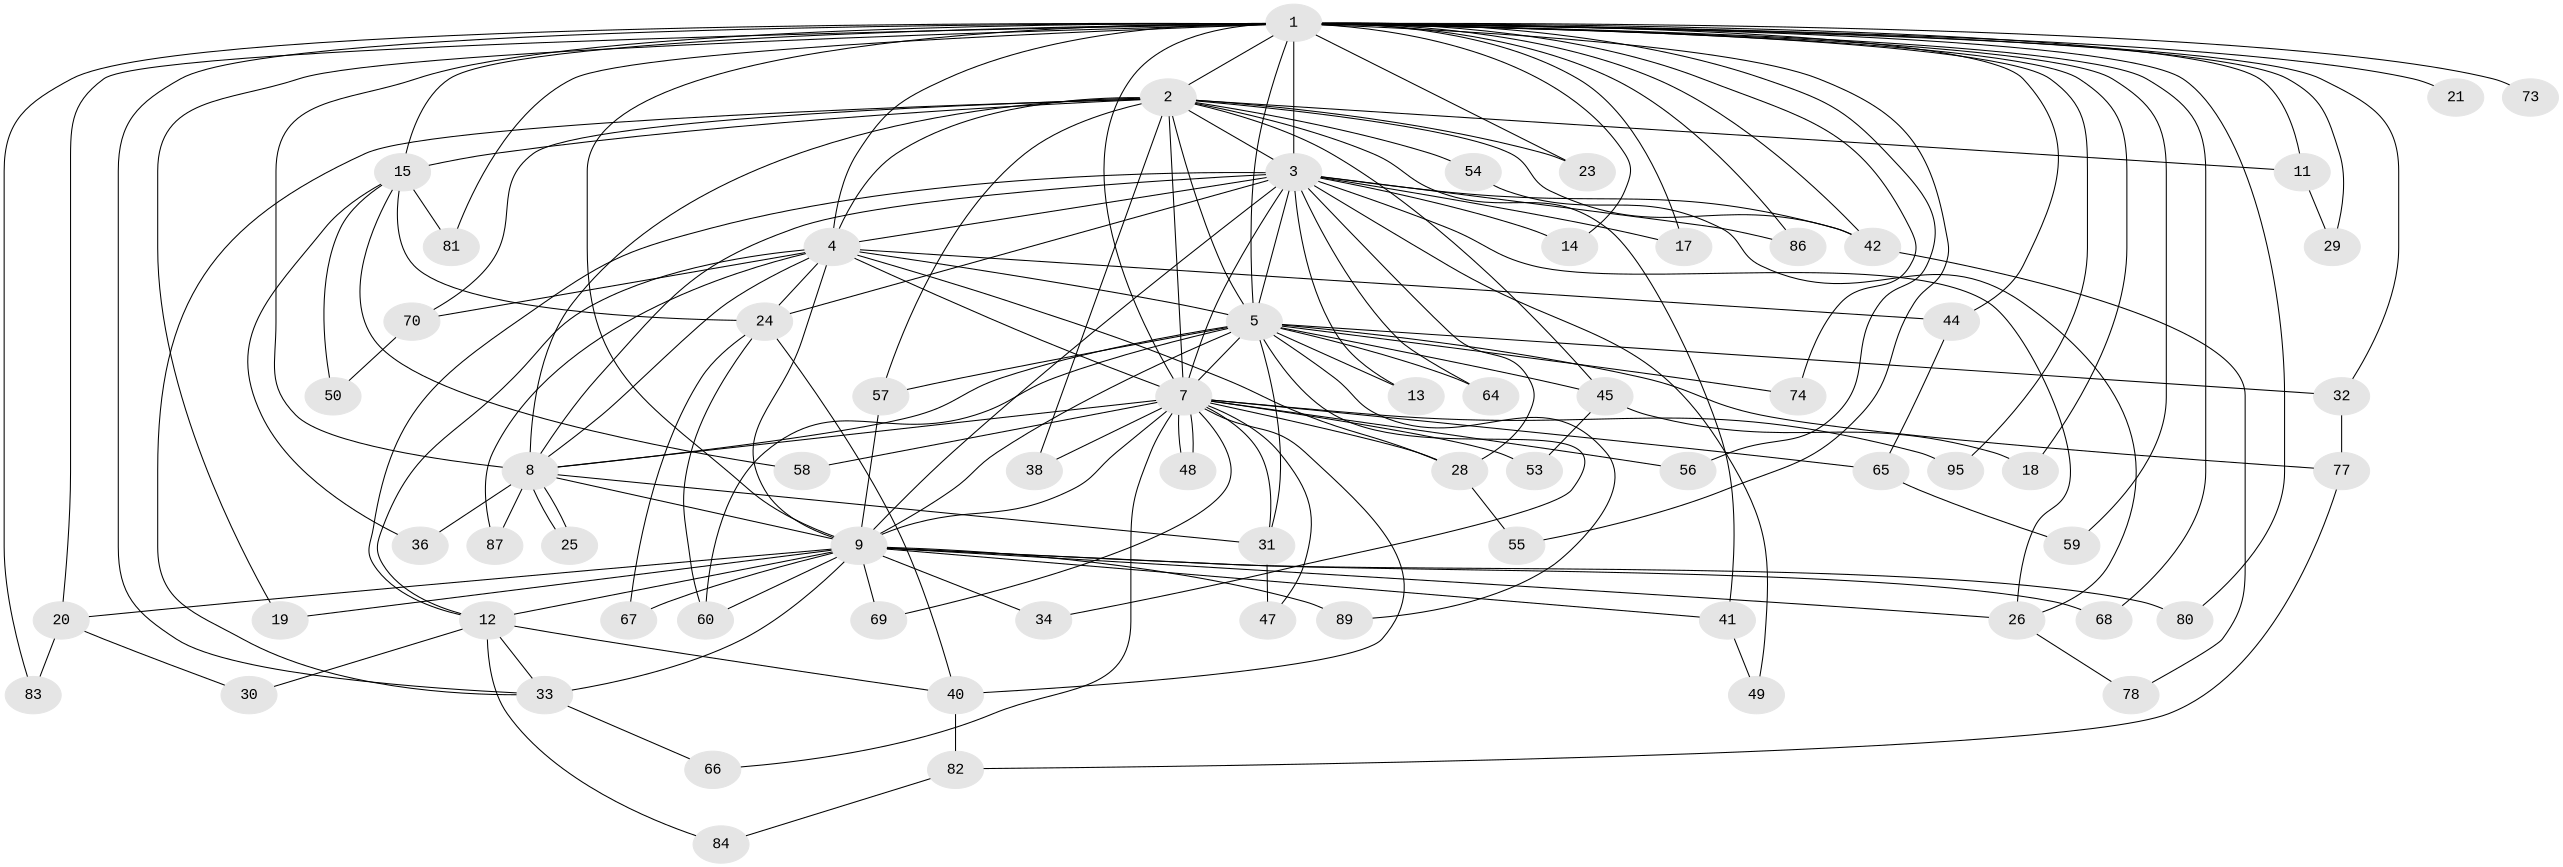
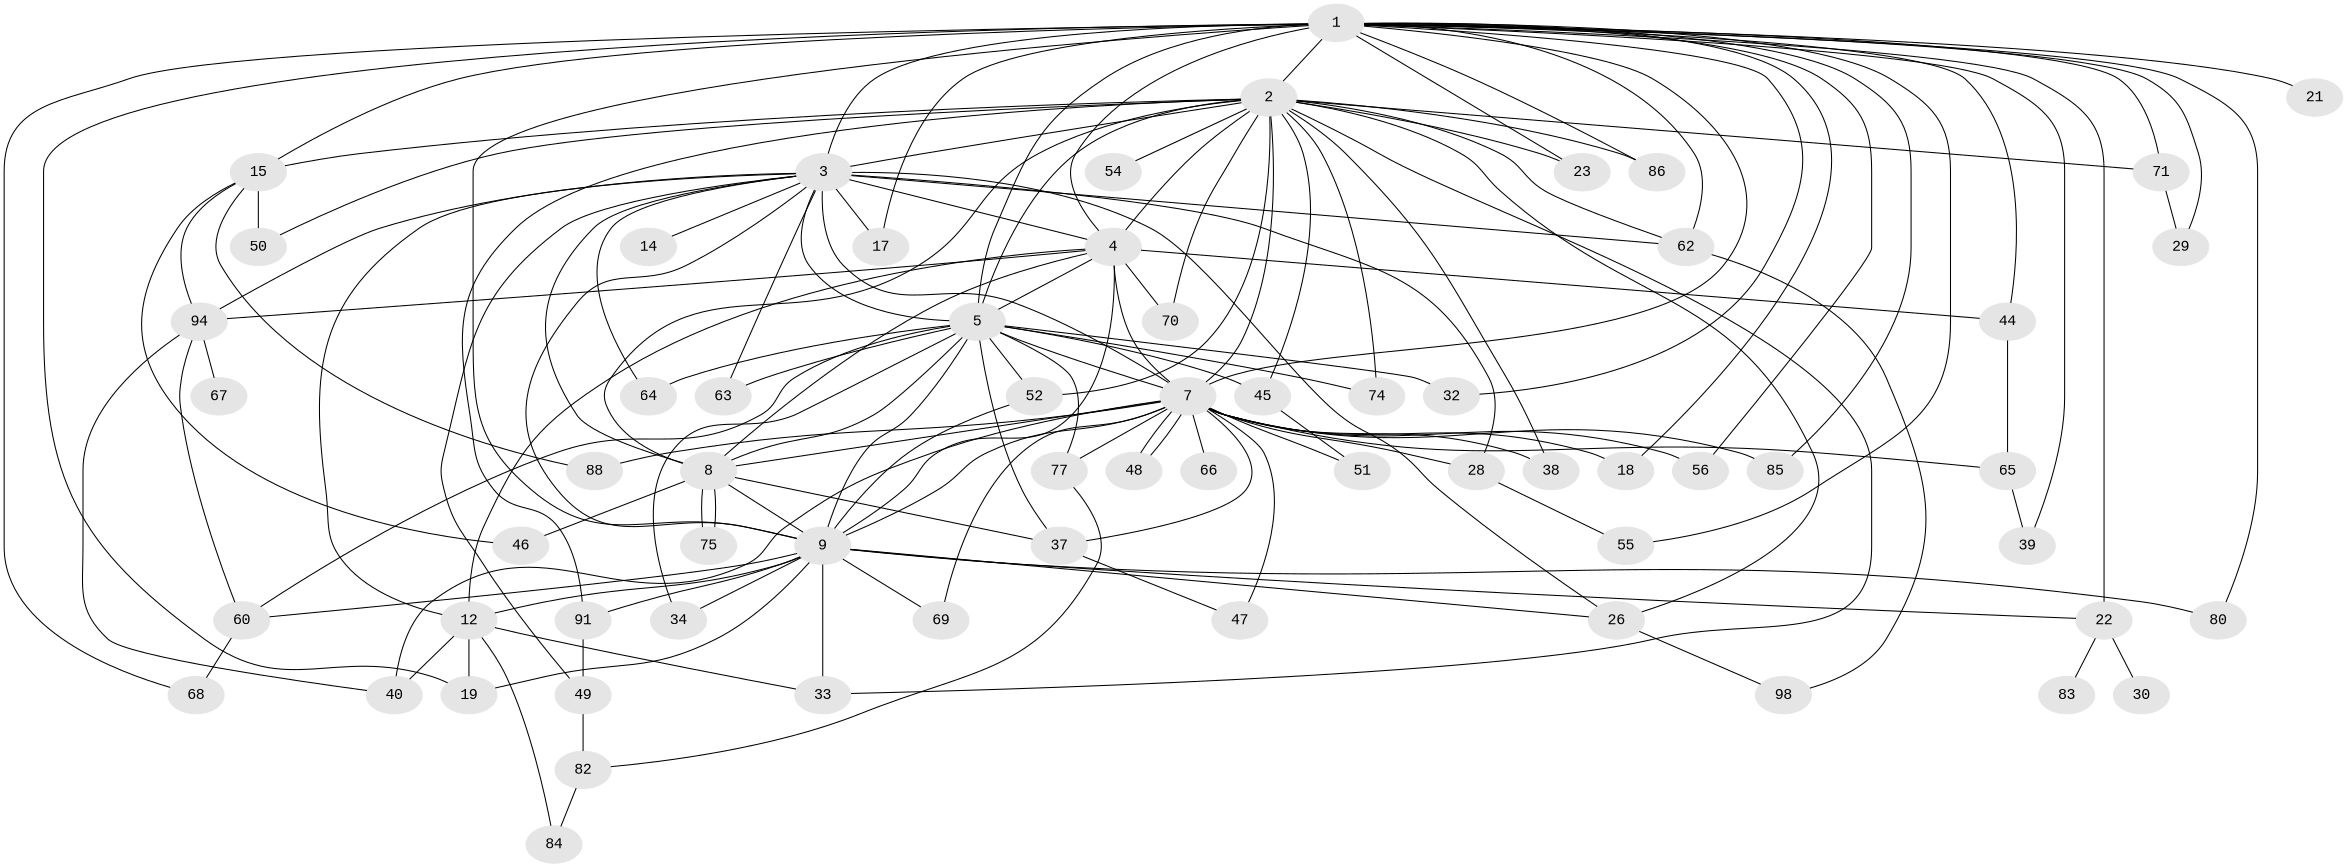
edge "1" -- "83": removed
edge "1" -- "8": removed
edge "1" -- "33": removed
edge "1" -- "14": removed
edge "1" -- "74": now "2" -- "74"
node "73": removed
node "11": label "11" -> "71"
edge "3" -- "86": now "2" -- "86"
node "81": removed
node "42": label "42" -> "62"
edge "54" -- "26": now "2" -- "26"
node "24": label "24" -> "94"
edge "4" -- "28": removed
edge "70" -- "50": now "2" -- "50"
node "57": label "57" -> "52"
node "13": label "13" -> "63"
edge "45" -- "18": now "7" -- "18"
edge "32" -- "77": now "7" -- "77"
node "58": label "58" -> "88"
node "53": label "53" -> "51"
node "95": label "95" -> "85"
node "36": label "36" -> "46"
node "87": removed
node "25": label "25" -> "75"
node "31": label "31" -> "37"
node "59": label "59" -> "39"
edge "9" -- "68": now "60" -- "68"
edge "9" -- "67": removed
node "20": label "20" -> "22"
node "89": removed
node "41": label "41" -> "91"
edge "12" -- "30": now "12" -- "19"
node "78": label "78" -> "98"
edge "33" -- "66": removed
edge "40" -- "82": now "49" -- "82"
